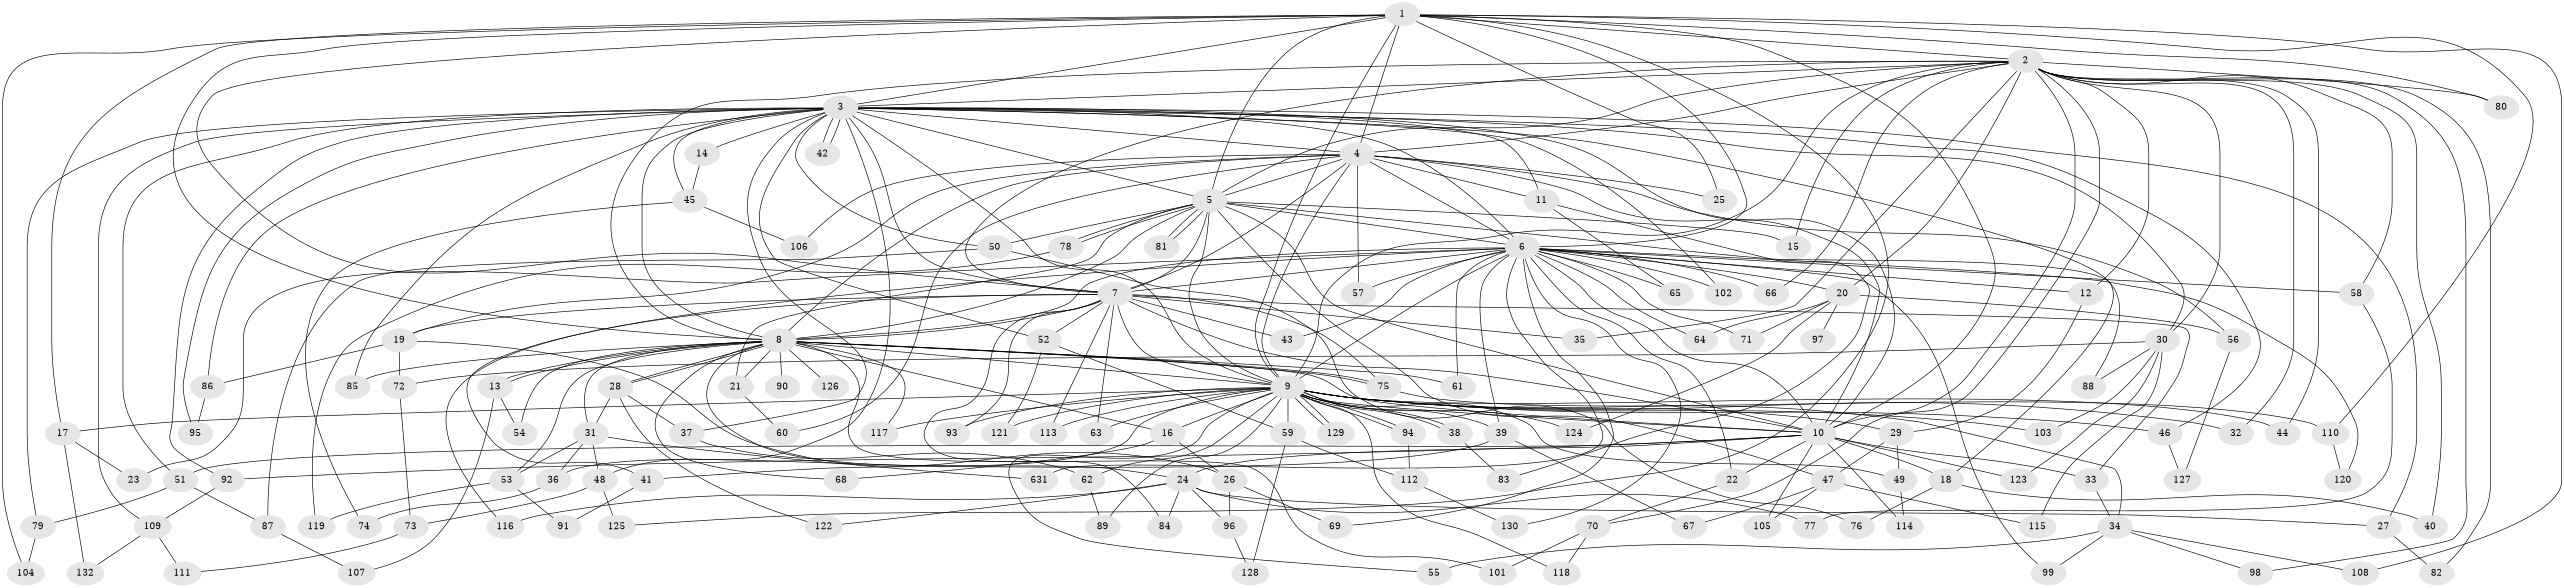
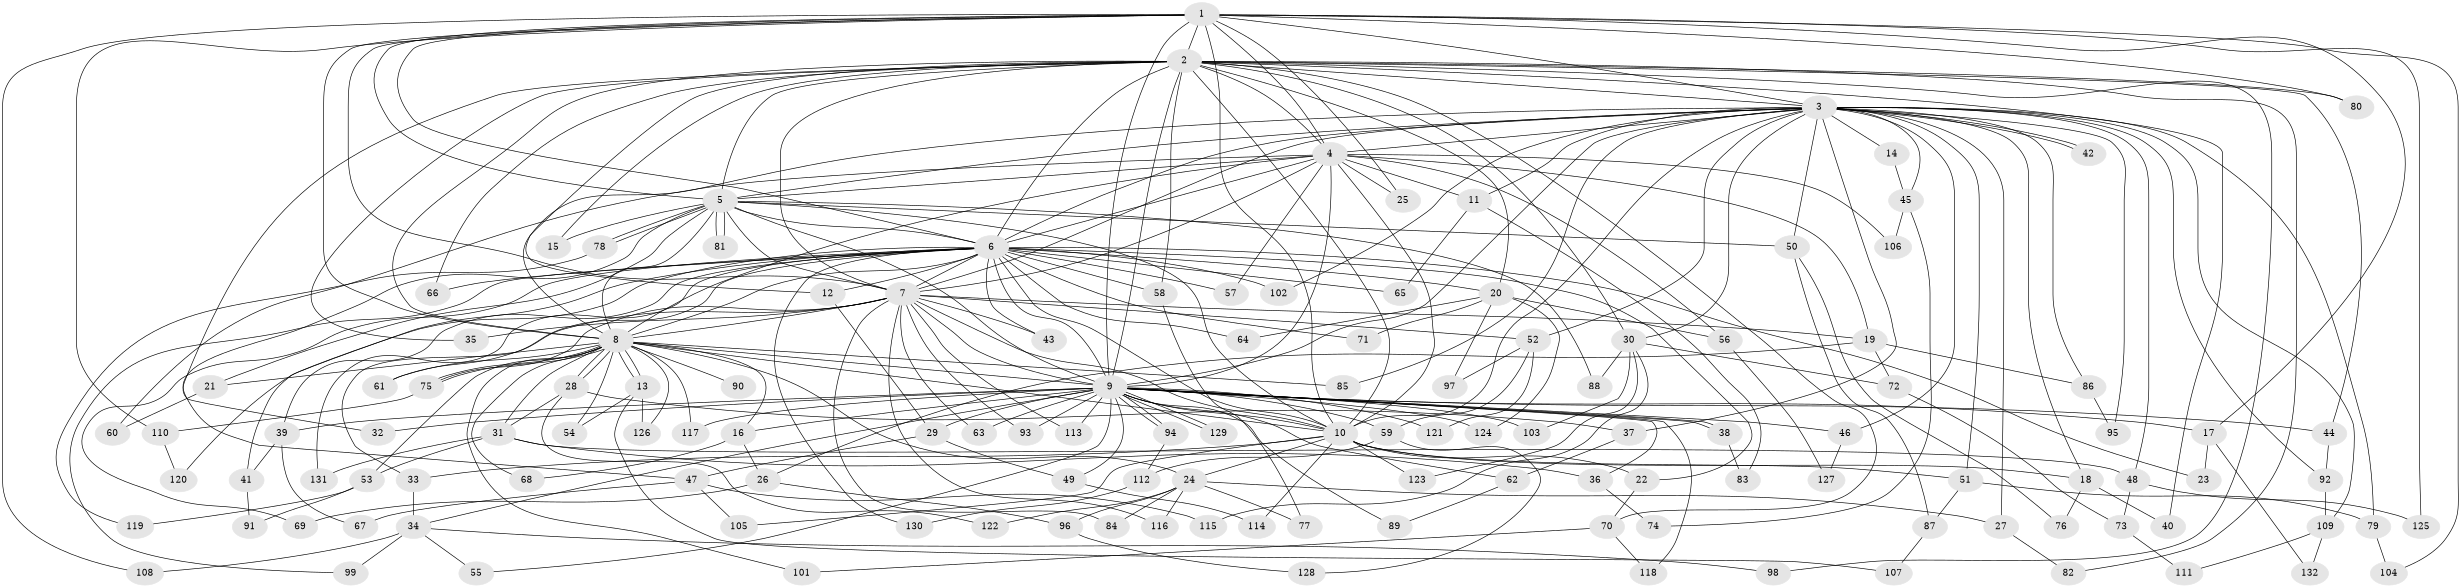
edge "2" -- "6": added
edge "52" -- "97": added
edge "13" -- "126": added
edge "10" -- "92": now "44" -- "92"
node "631": label "631" -> "131"
